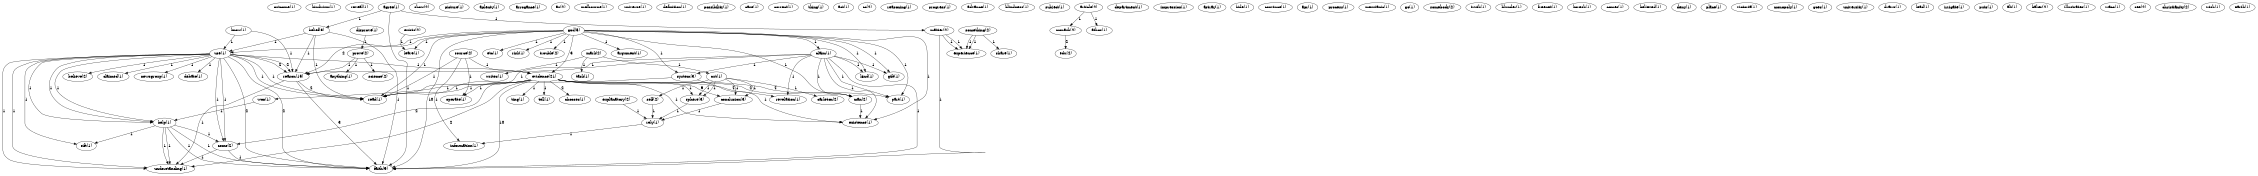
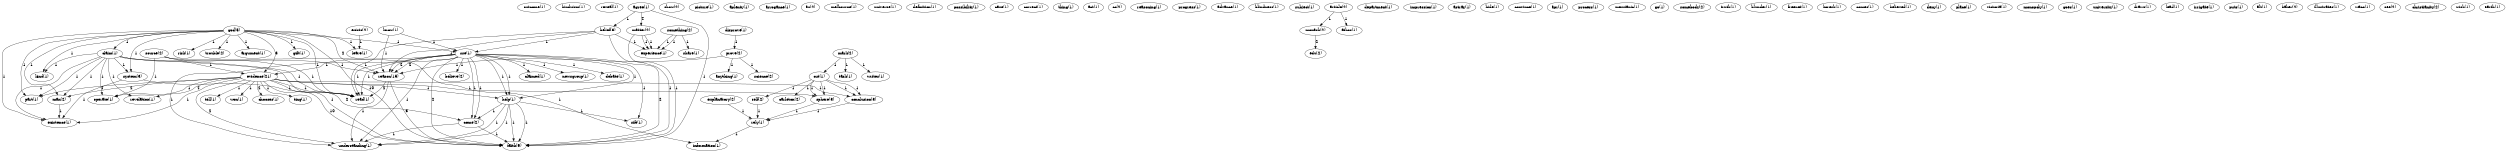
edge "agree(1)" -> "matter(2)": label "1" -> "4"
edge "belief(3)" -> "experience(1)": added, label "1"
node "etc(1)": removed
edge "claim(1)" -> "gift(1)": now "claim(1)" -> "operate(1)"
edge "evidence(21)" -> "conclusion(3)": label "9" -> "1"
edge "won(1)" -> "help(1)": now "evidence(21)" -> "help(1)"
